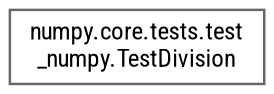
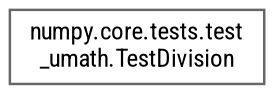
node "numpy.core.tests.test _numpy.TestDivision": label "numpy.core.tests.test _numpy.TestDivision" -> "numpy.core.tests.test _umath.TestDivision"
